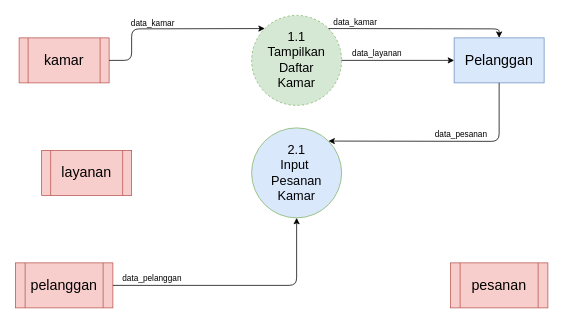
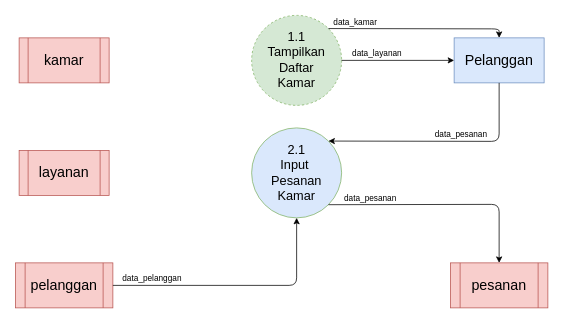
edge "kamar" -> "1.1 Tampilkan Daftar Kamar": removed, label "data_kamar"
node "layanan": moved (87, 173) -> (64, 173)
edge "2.1 Input Pesanan Kamar" -> "pesanan": added, label "data_pesanan"
